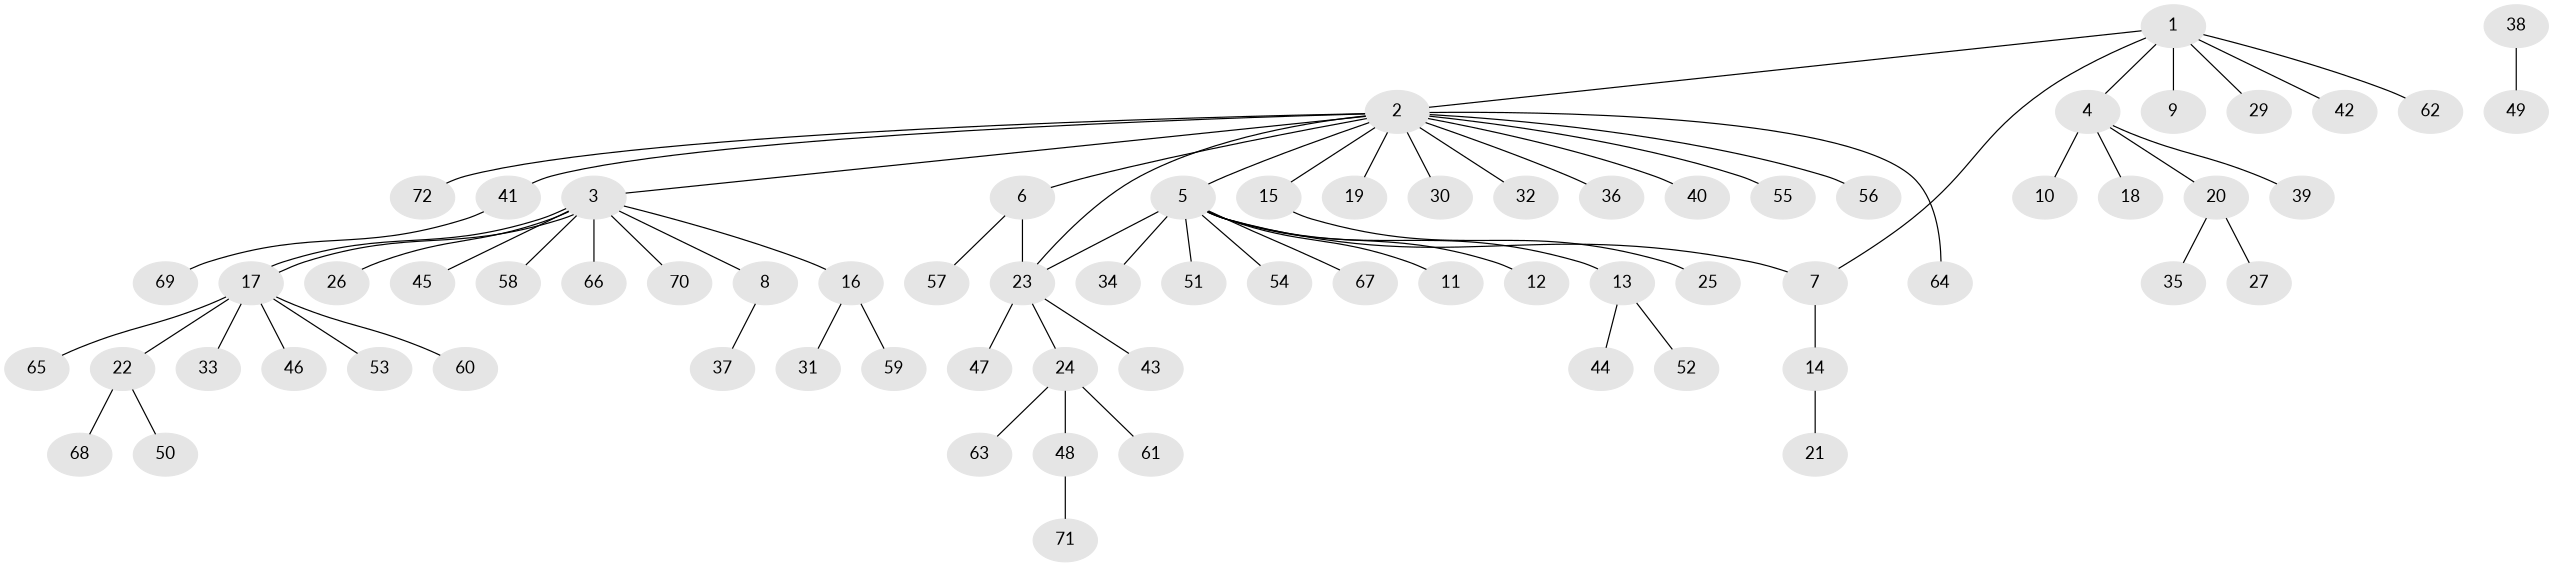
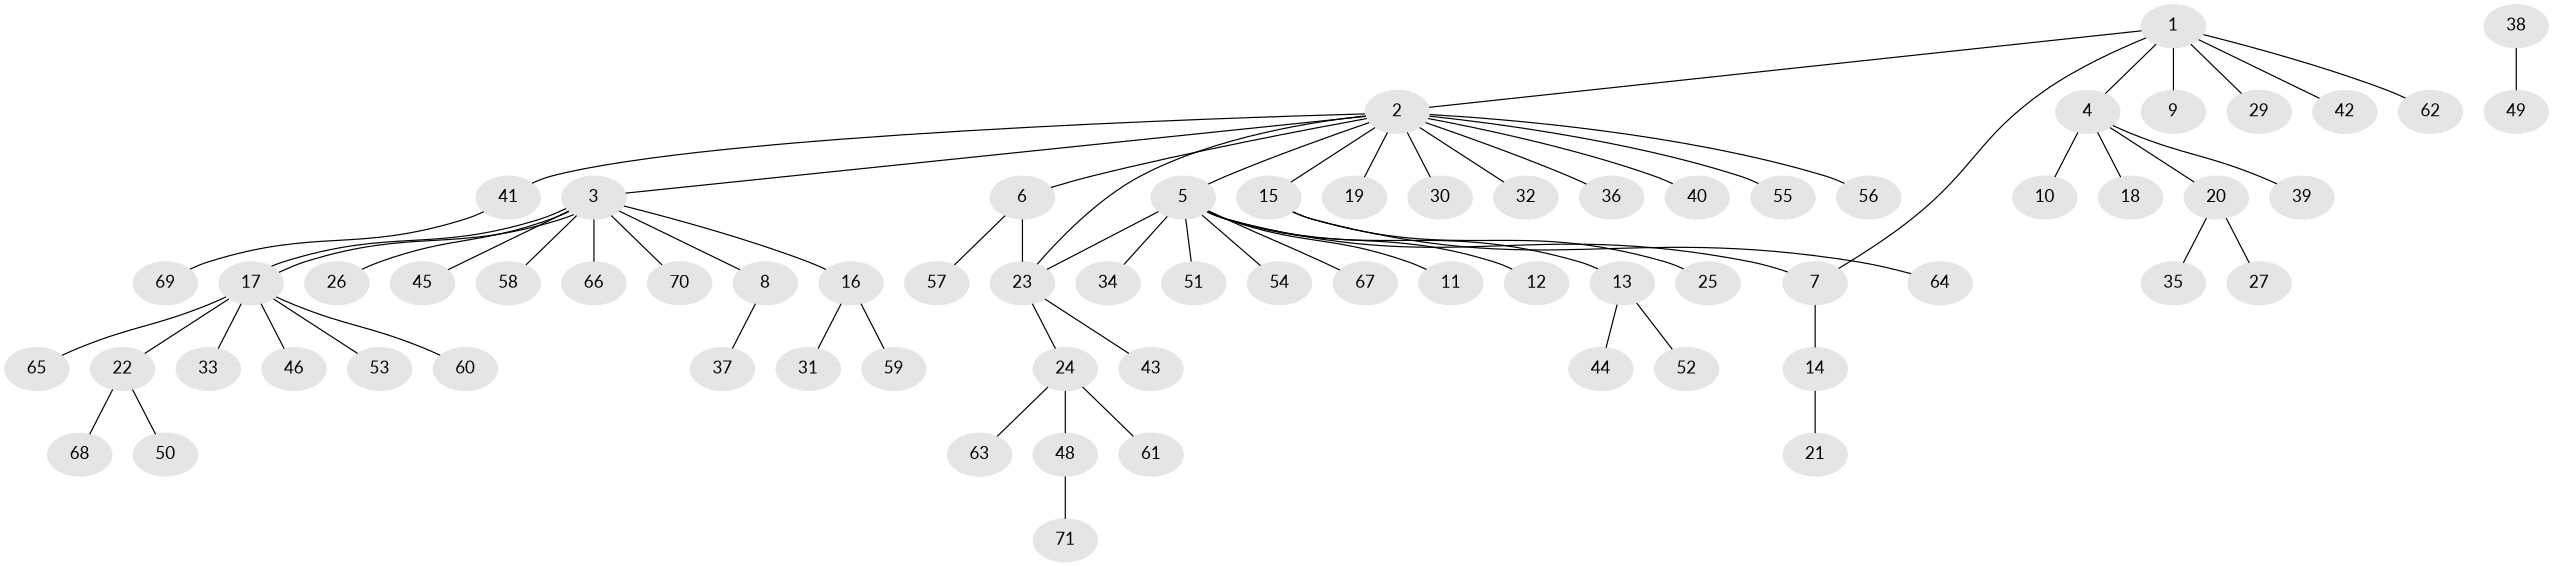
edge "2" -- "64": now "15" -- "64"
node "72": removed
node "47": removed
